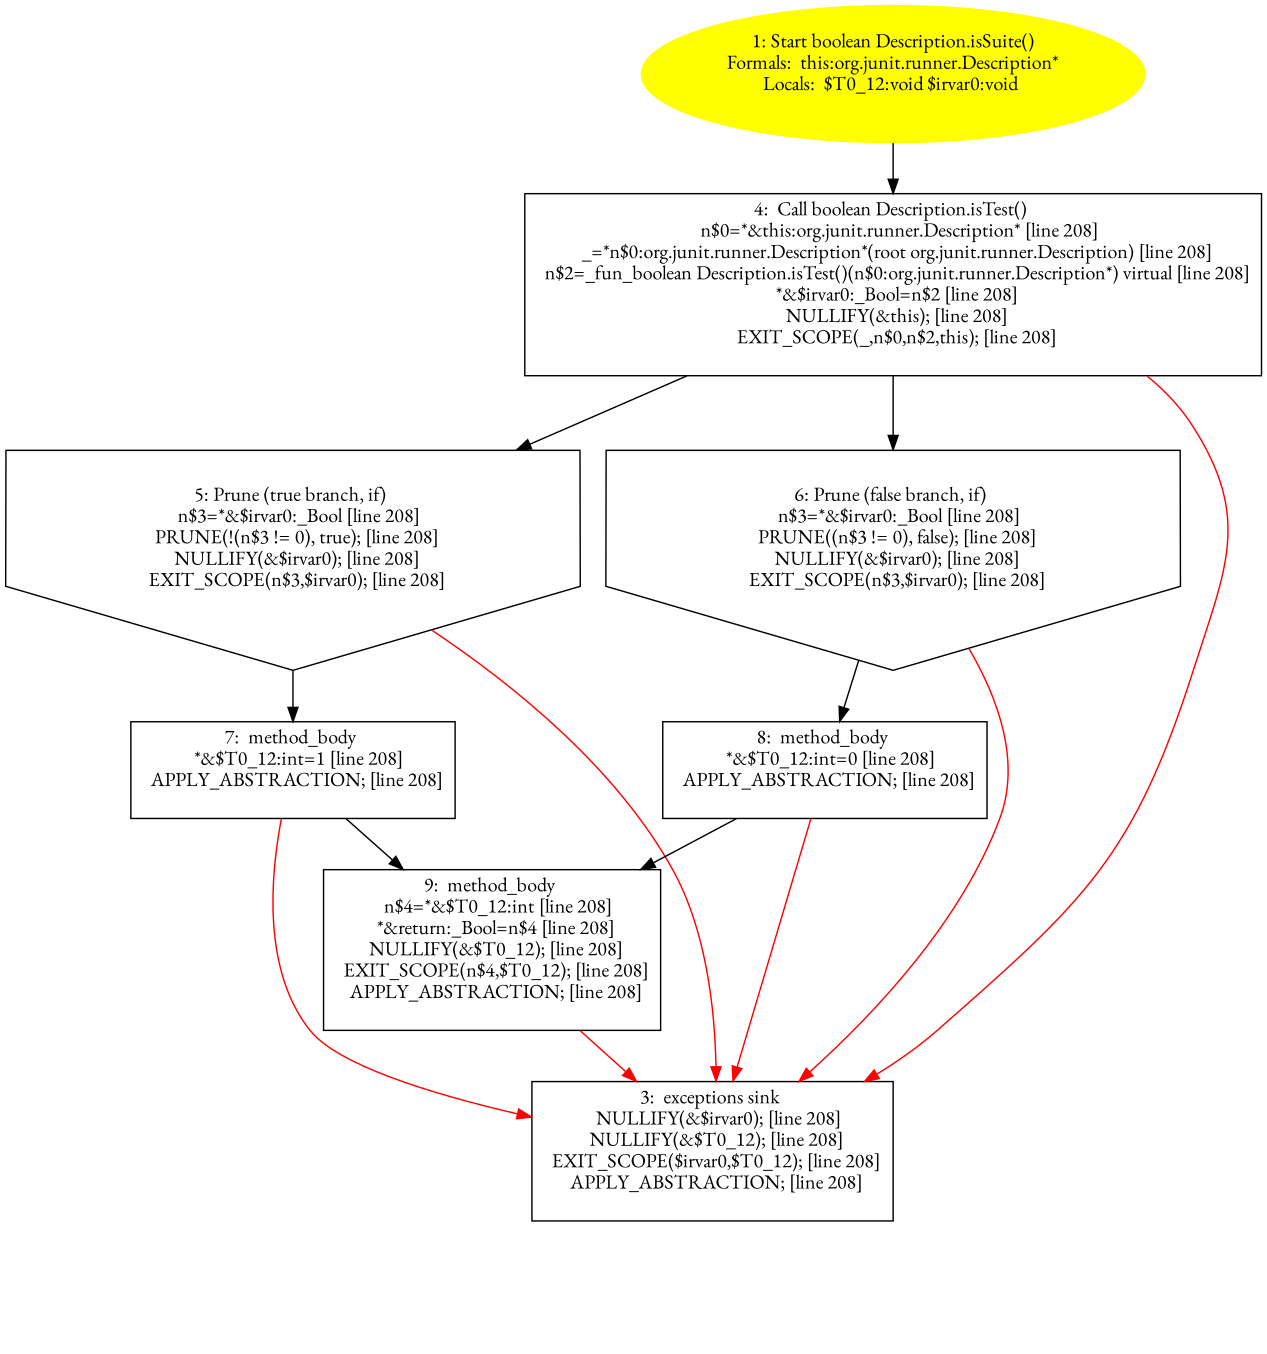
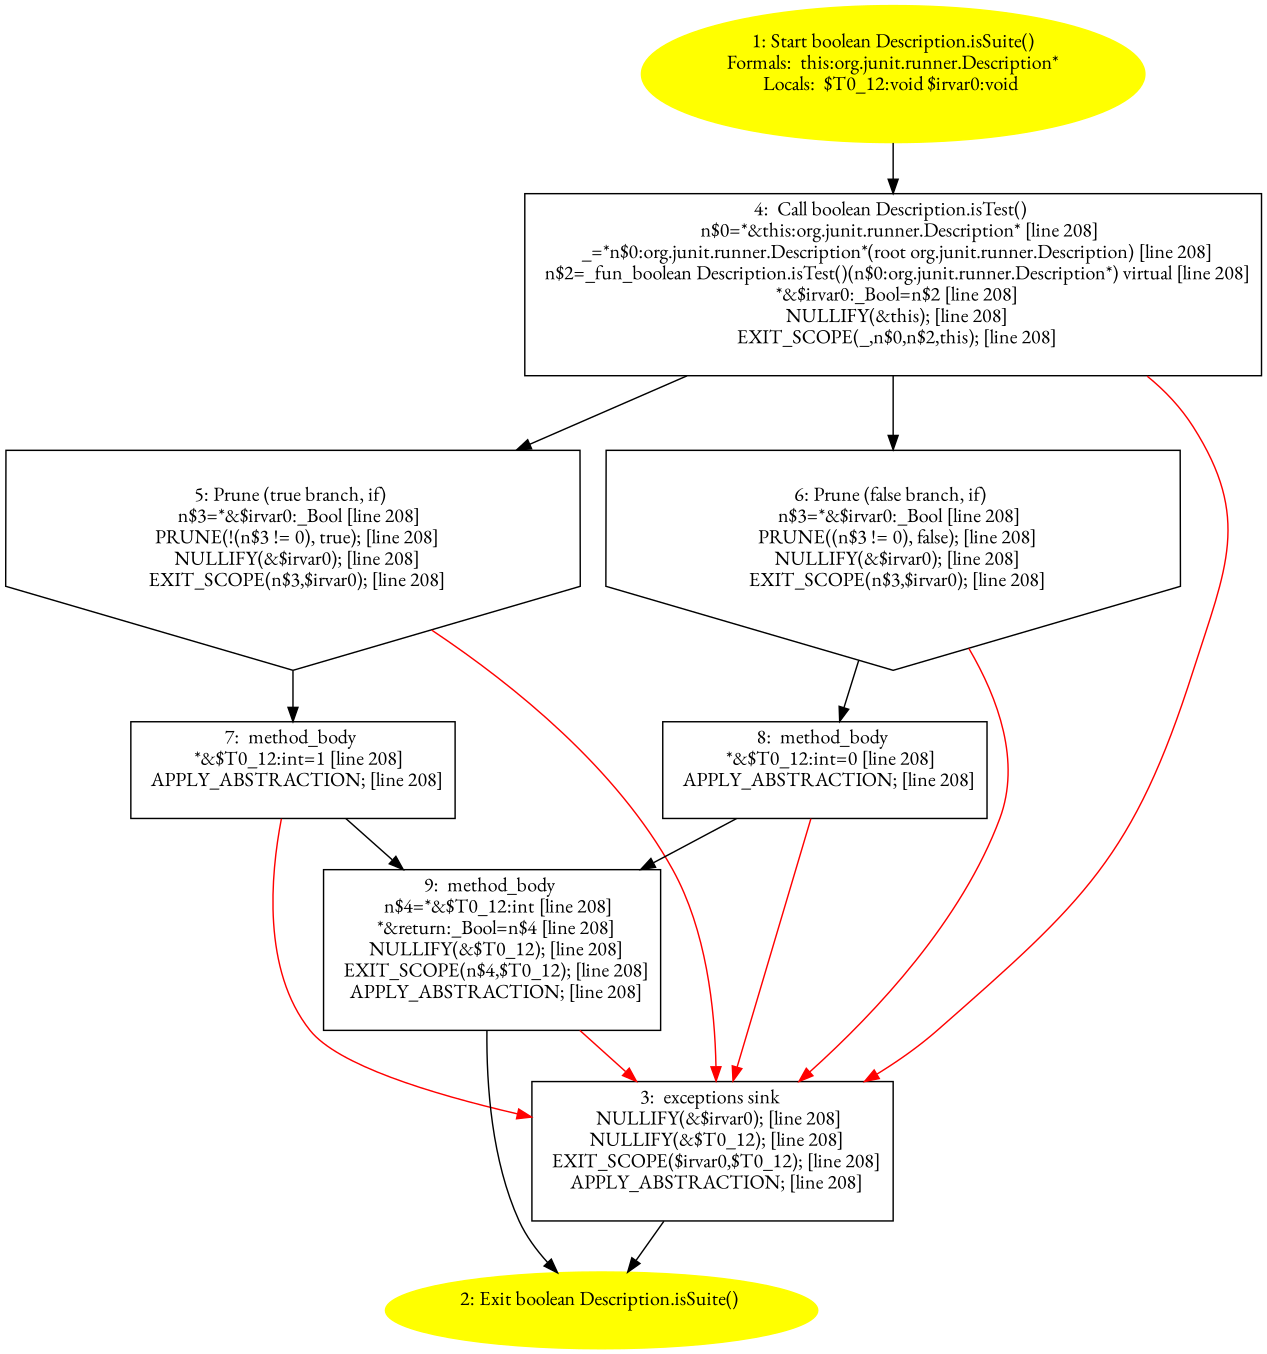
node "2: Exit boolean Description.isSuite()": added
